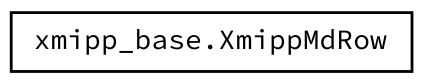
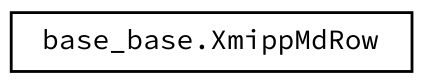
node "xmipp_base.XmippMdRow": label "xmipp_base.XmippMdRow" -> "base_base.XmippMdRow"
